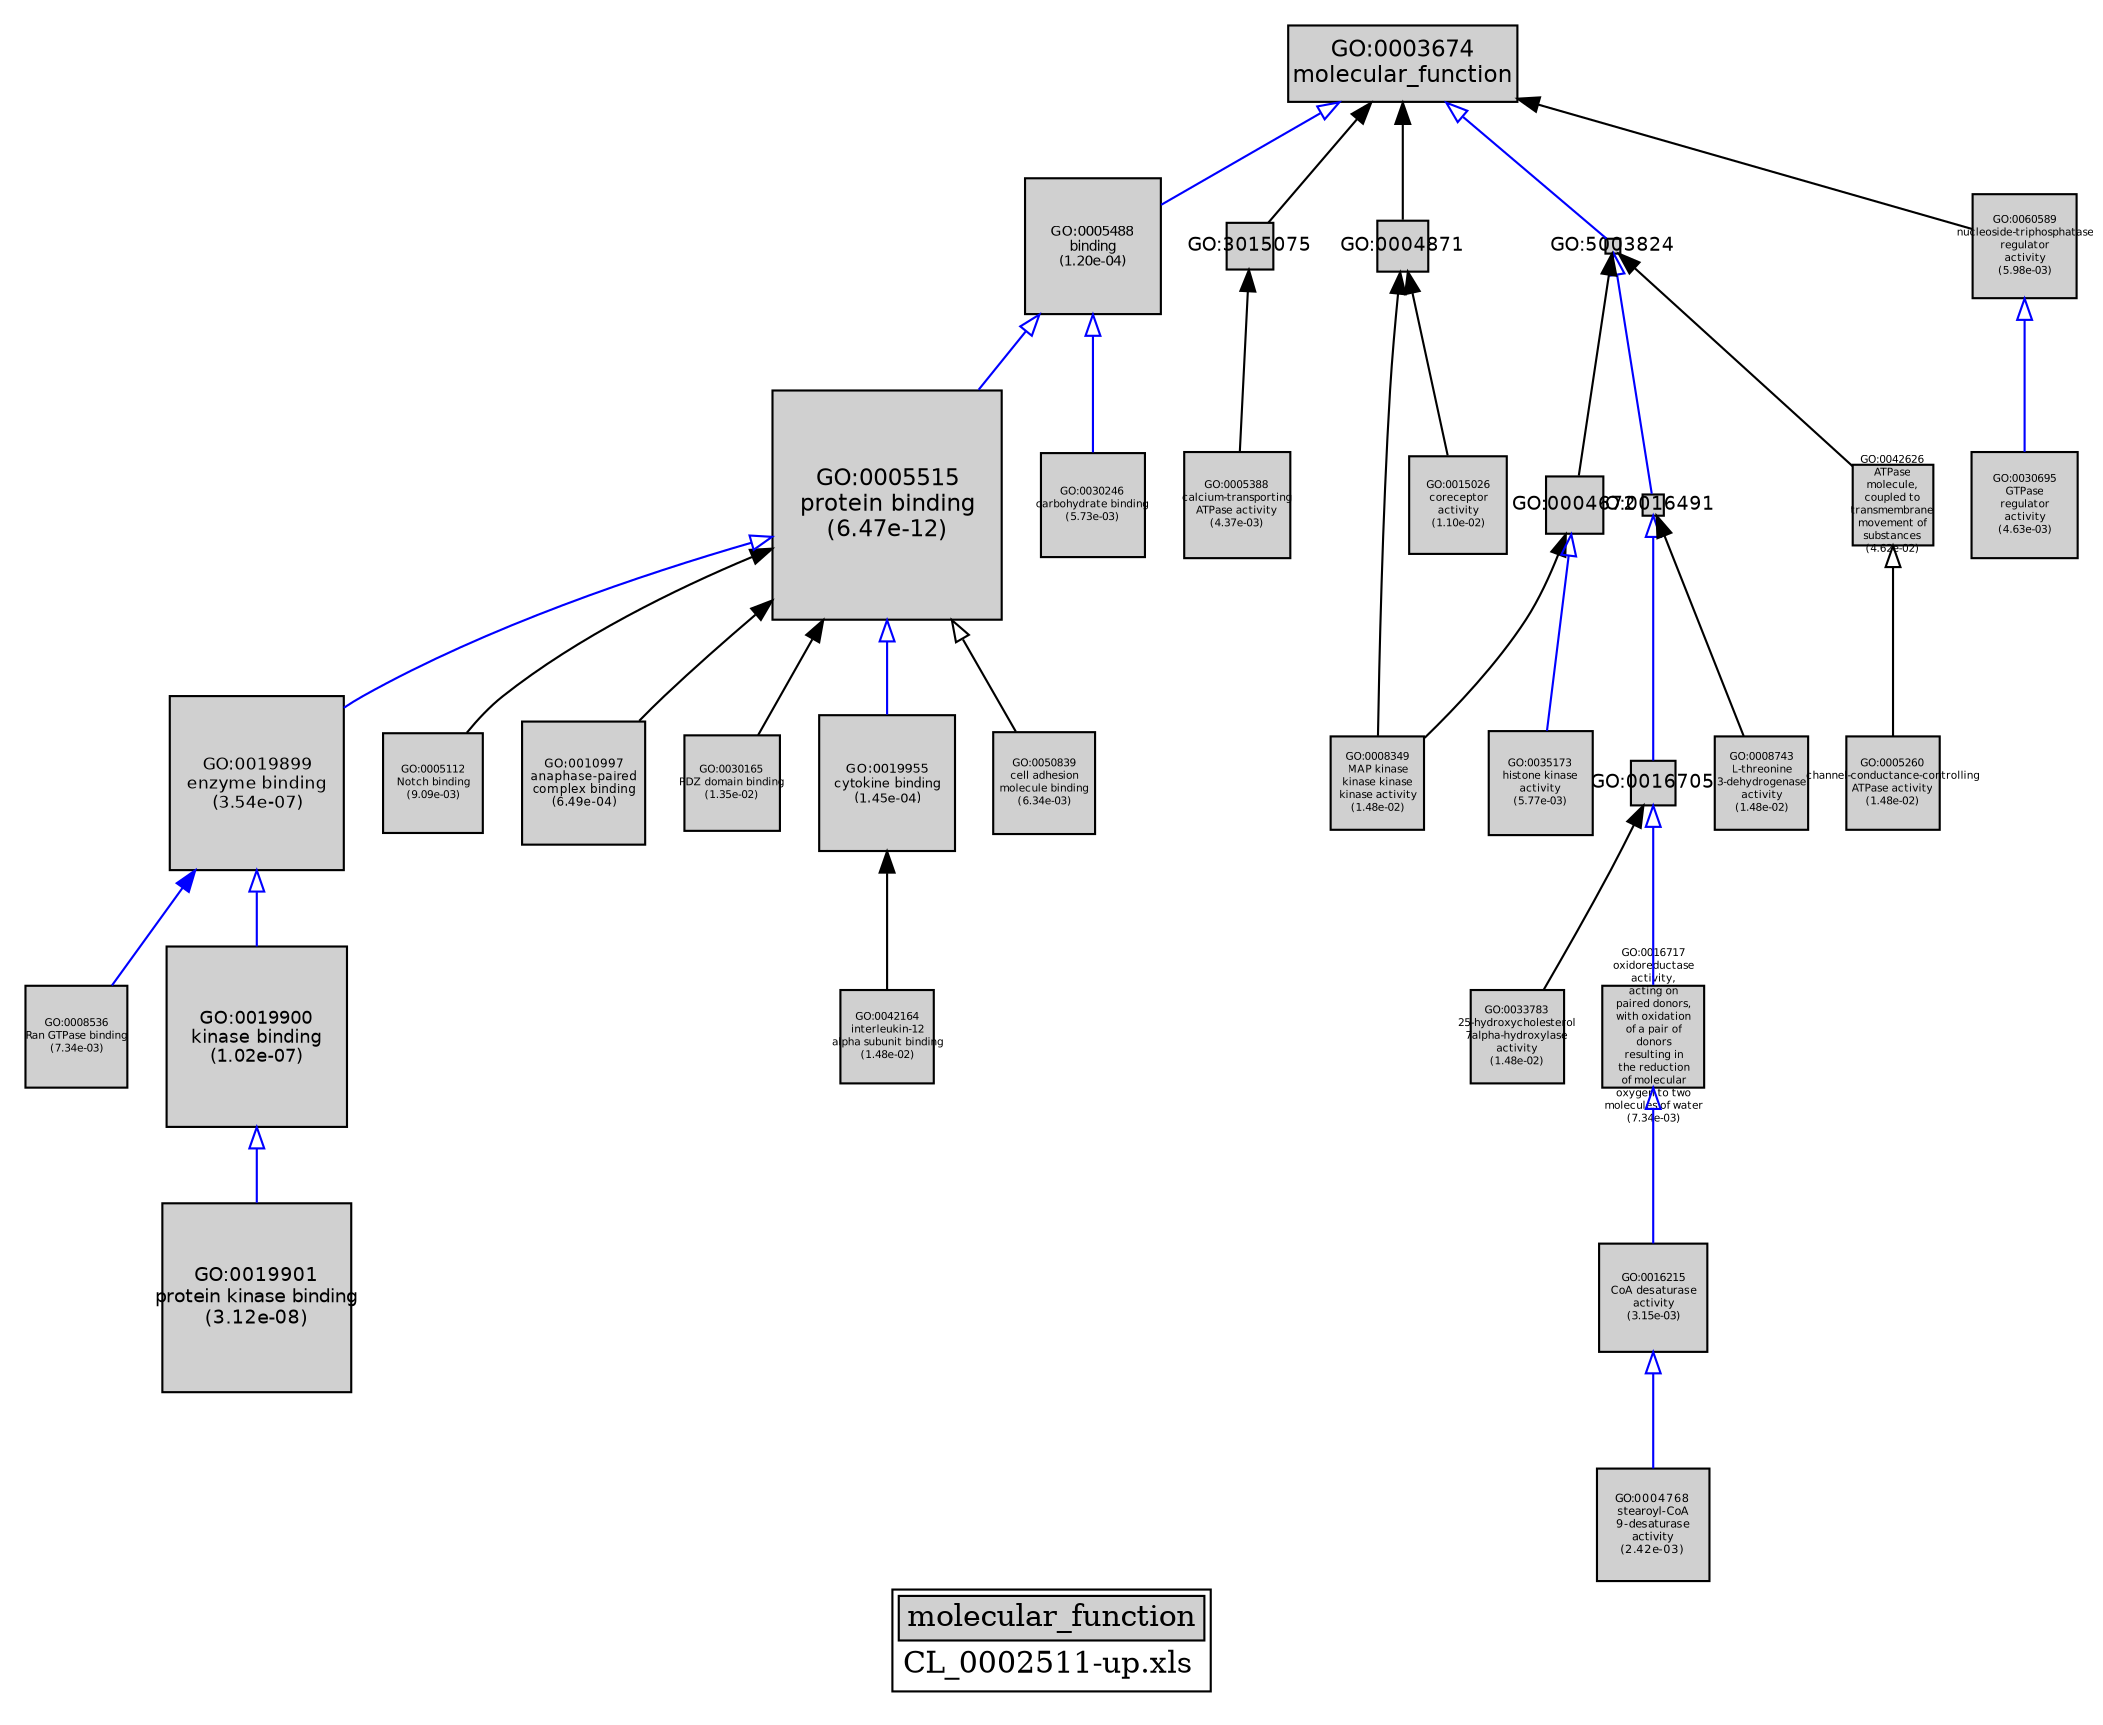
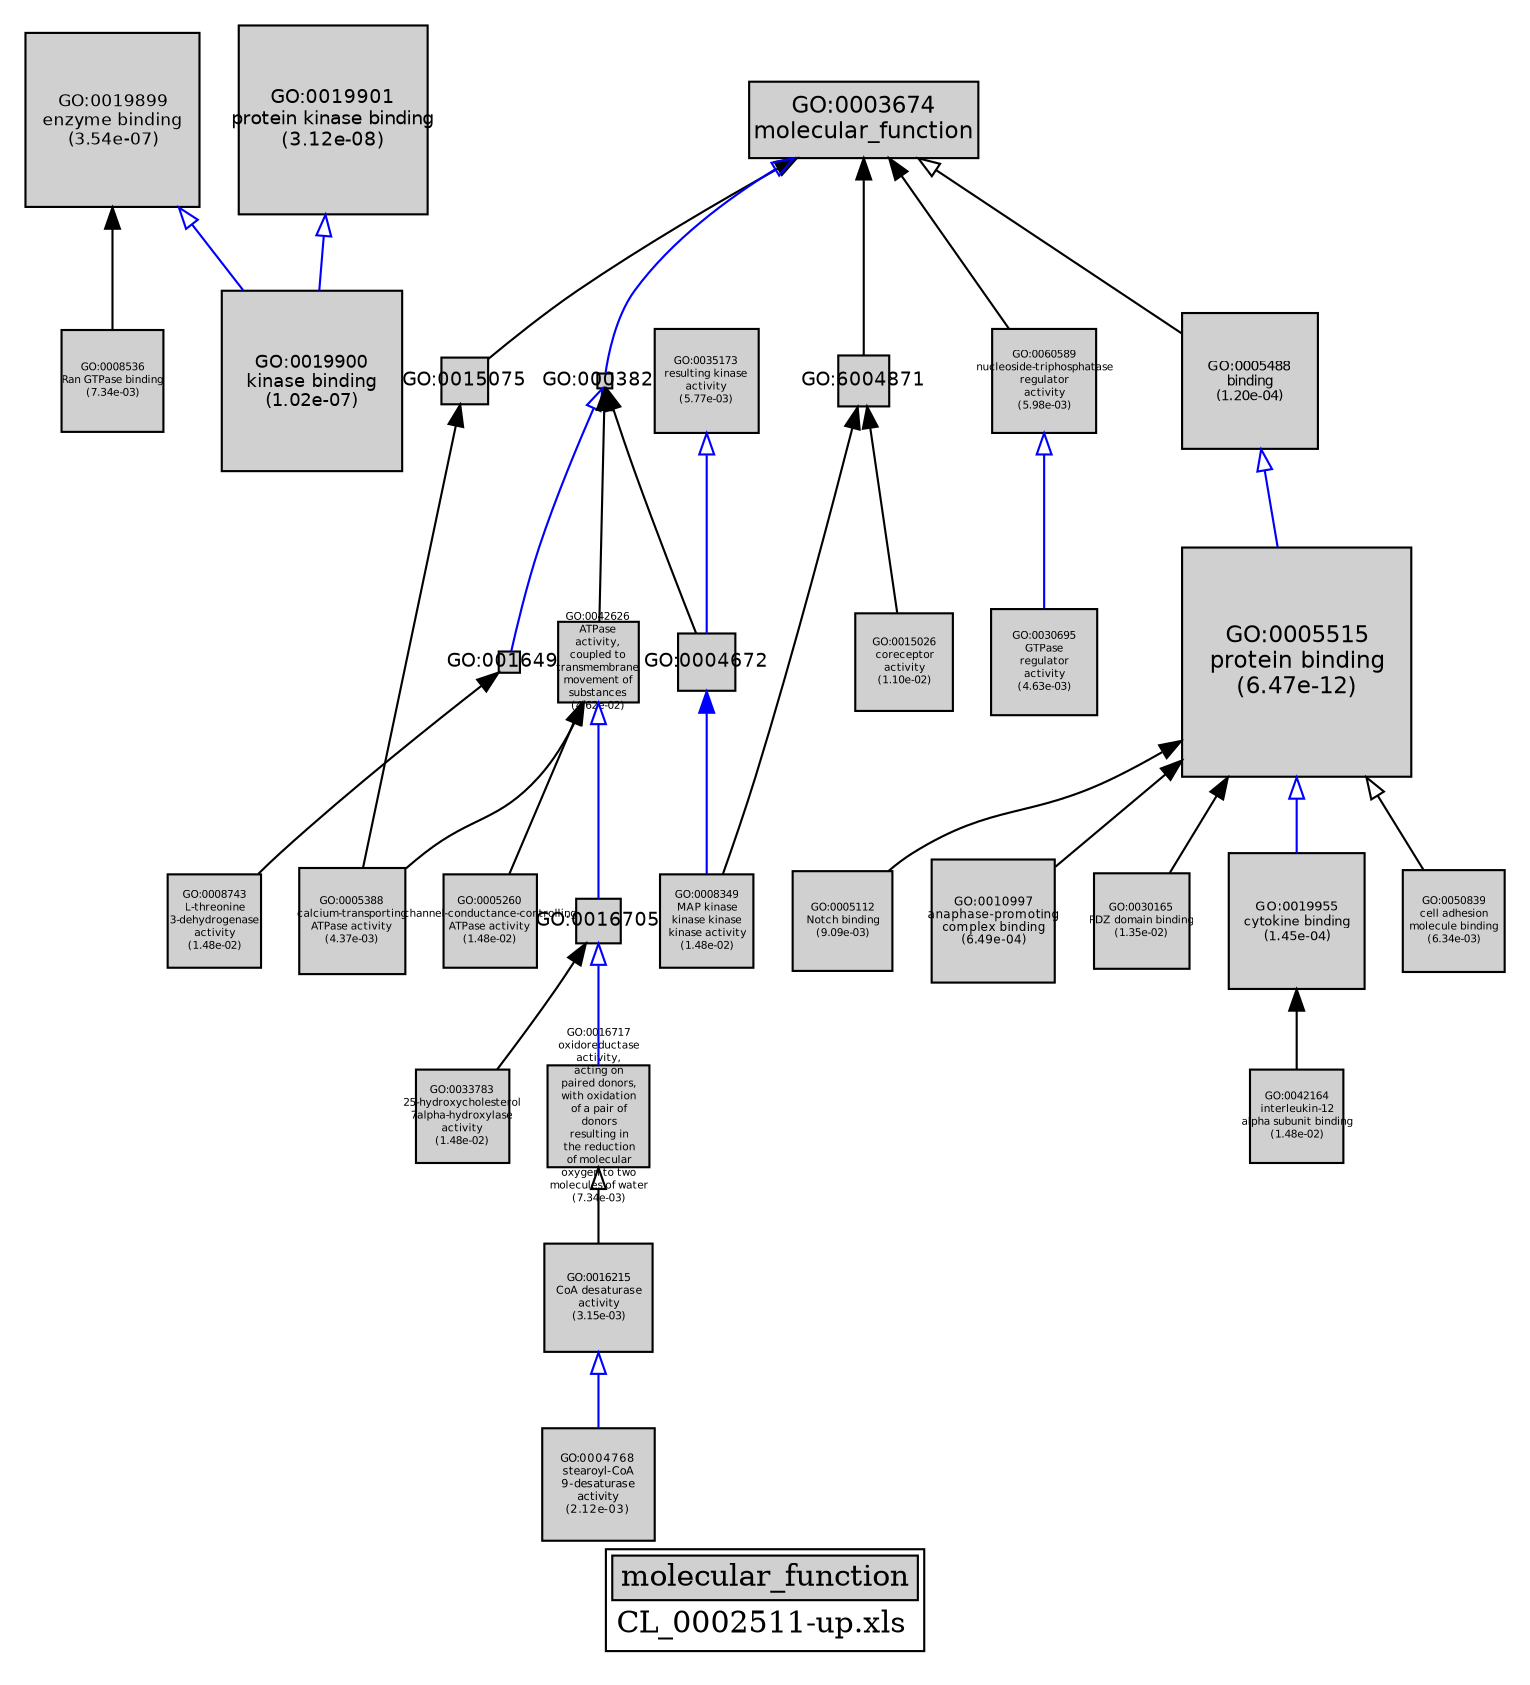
edge "GO:0005488" -> "GO:0003674": color blue -> black
node "GO:3015075": label "GO:3015075" -> "GO:0015075"
node "GO:0004871": label "GO:0004871" -> "GO:6004871"
node "GO:5003824": label "GO:5003824" -> "GO:0003824"
node "GO:0042626": text "molecule," -> "activity,"
node "GO:0030246": removed
edge "GO:0019899" -> "GO:0005515": removed
edge "GO:0035173" -> "GO:0004672": reversed
edge "GO:0016705" -> "GO:0016491": now "GO:0016705" -> "GO:0042626"
edge "GO:0008349" -> "GO:0004672": color black -> blue
node "GO:0035173": text "histone kinase" -> "resulting kinase"
node "GO:0010997": text "anaphase-paired" -> "anaphase-promoting"
edge "GO:0005388" -> "GO:0042626": added
edge "GO:0008536" -> "GO:0019899": color blue -> black
edge "GO:0019901" -> "GO:0019900": reversed
edge "GO:0016215" -> "GO:0016717": color blue -> black
node "GO:0004768": text "(2.42e-03)" -> "(2.12e-03)"
